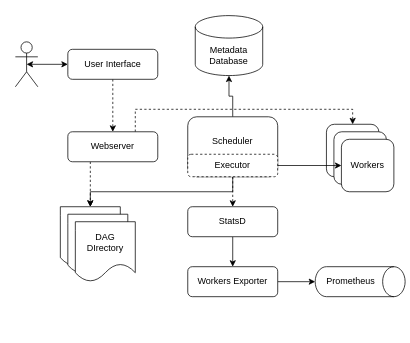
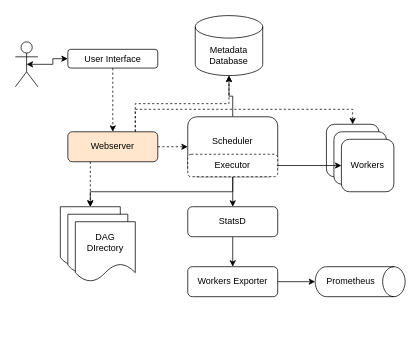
node "User Interface": size 90x30 -> 90x19
edge "Webserver" -> "Metadata Database": added
node "Webserver": fillcolor #ffffff -> #ffe6cc
edge "Webserver" -> "Scheduler": added
edge "Executor" -> "StatsD": style dashed -> solid
